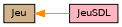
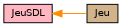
edge "JeuSDL" -> "Jeu": reversed
